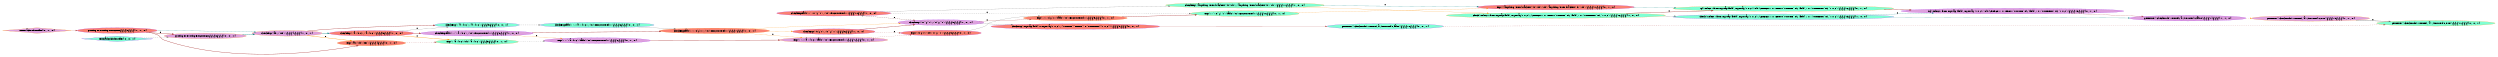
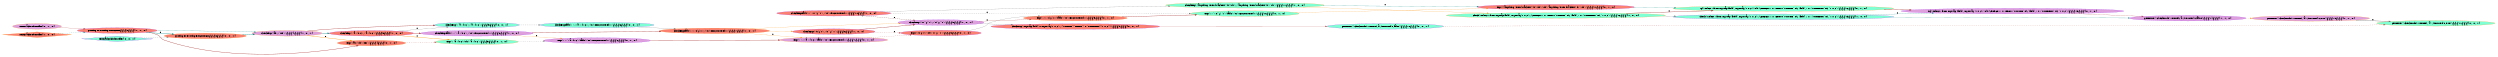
node "testBracketIdentifier['0', '1', '0']": shape diamond -> ellipse
edge "quoting = Quoting.BRACKET@@@3@@@['1', '1', '0']" -> "quoting = Quoting.BACK_TICK@@@3@@@['0', '0', '1']": color brown -> teal
node "testBracketIdentifier['1', '0', '0']": added
node "quoting = Quoting.BACK_TICK@@@3@@@['0', '0', '1']": fillcolor plum -> salmon
